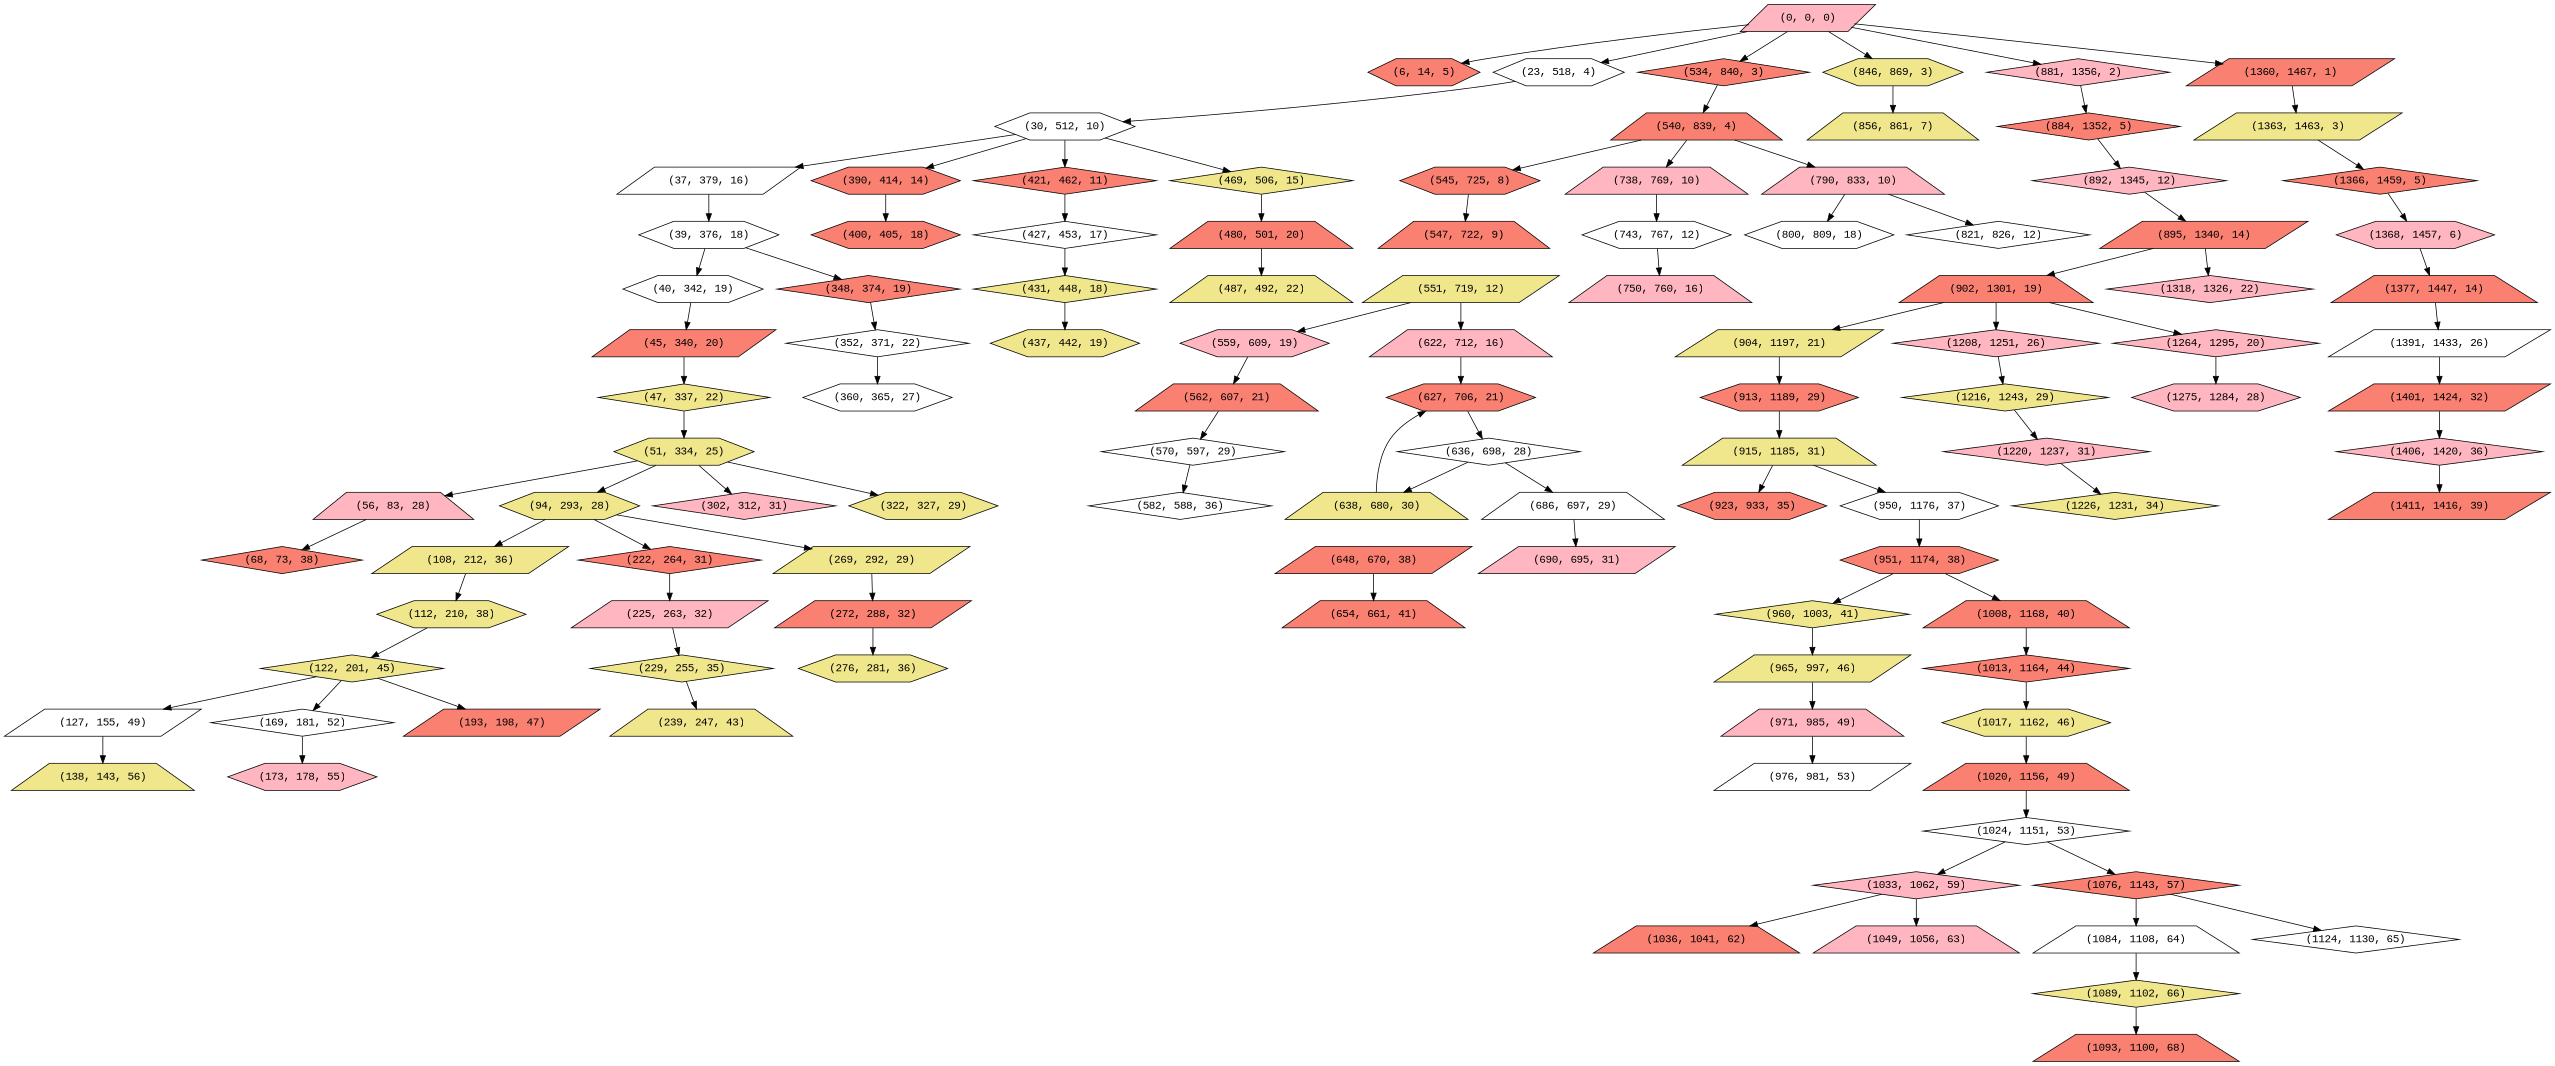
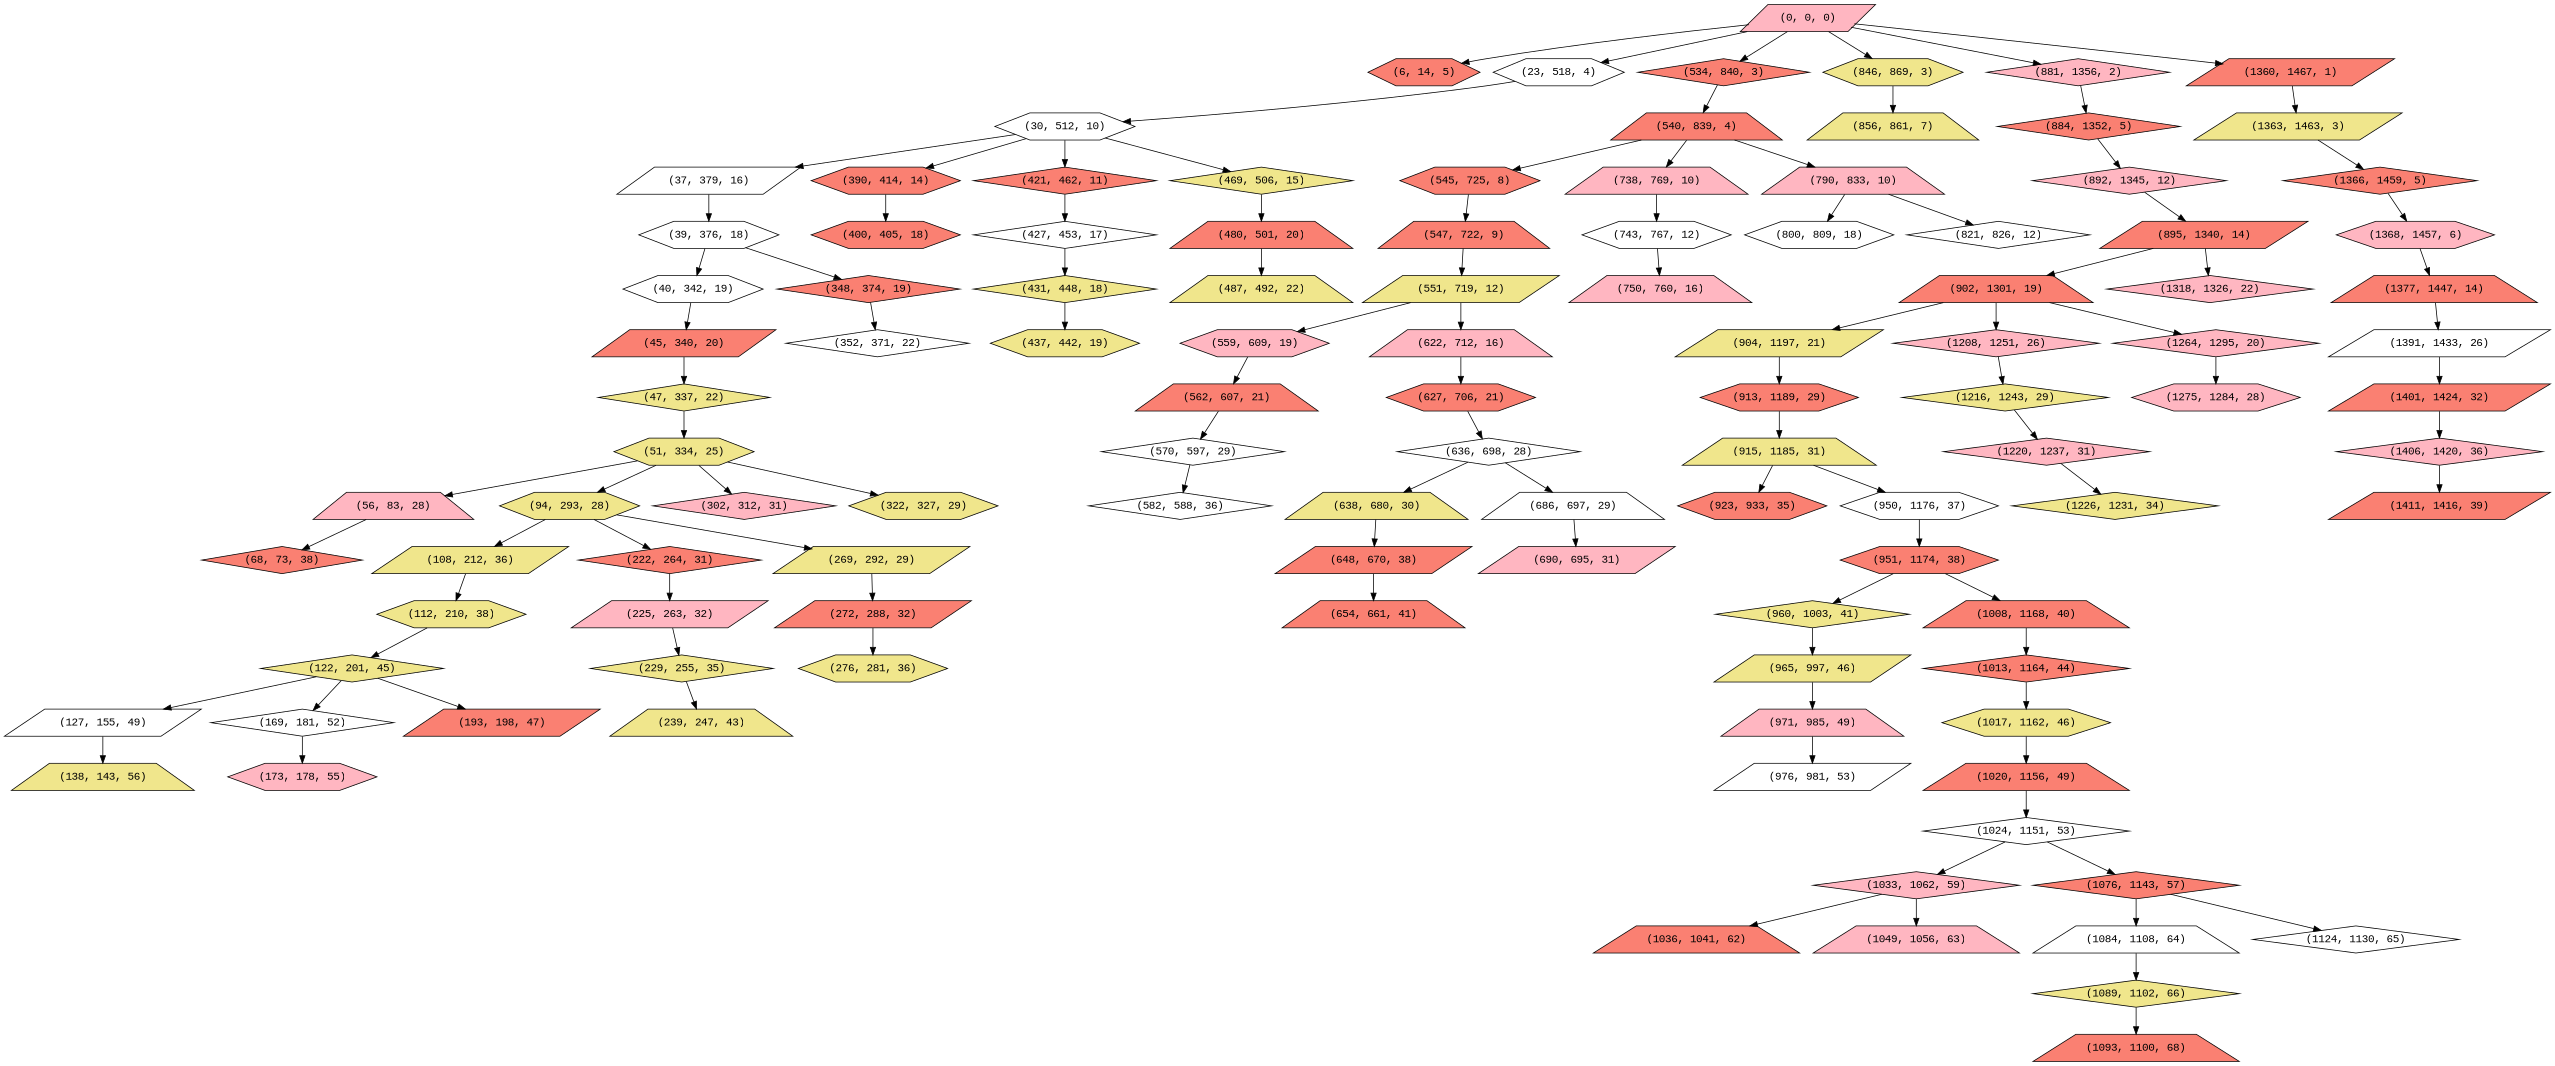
edge "(547, 722, 9)" -> "(551, 719, 12)": added
node "(360, 365, 27)": removed
edge "(638, 680, 30)" -> "(627, 706, 21)": now "(638, 680, 30)" -> "(648, 670, 38)"
